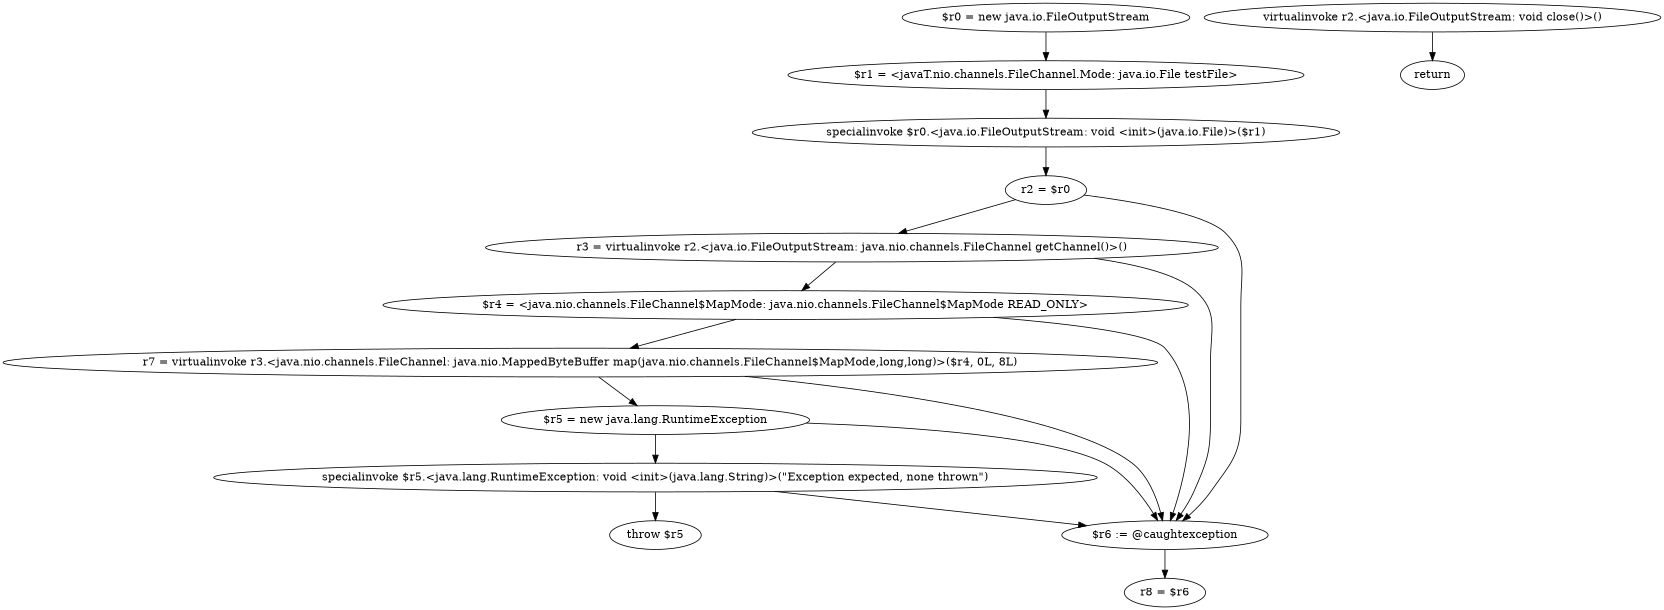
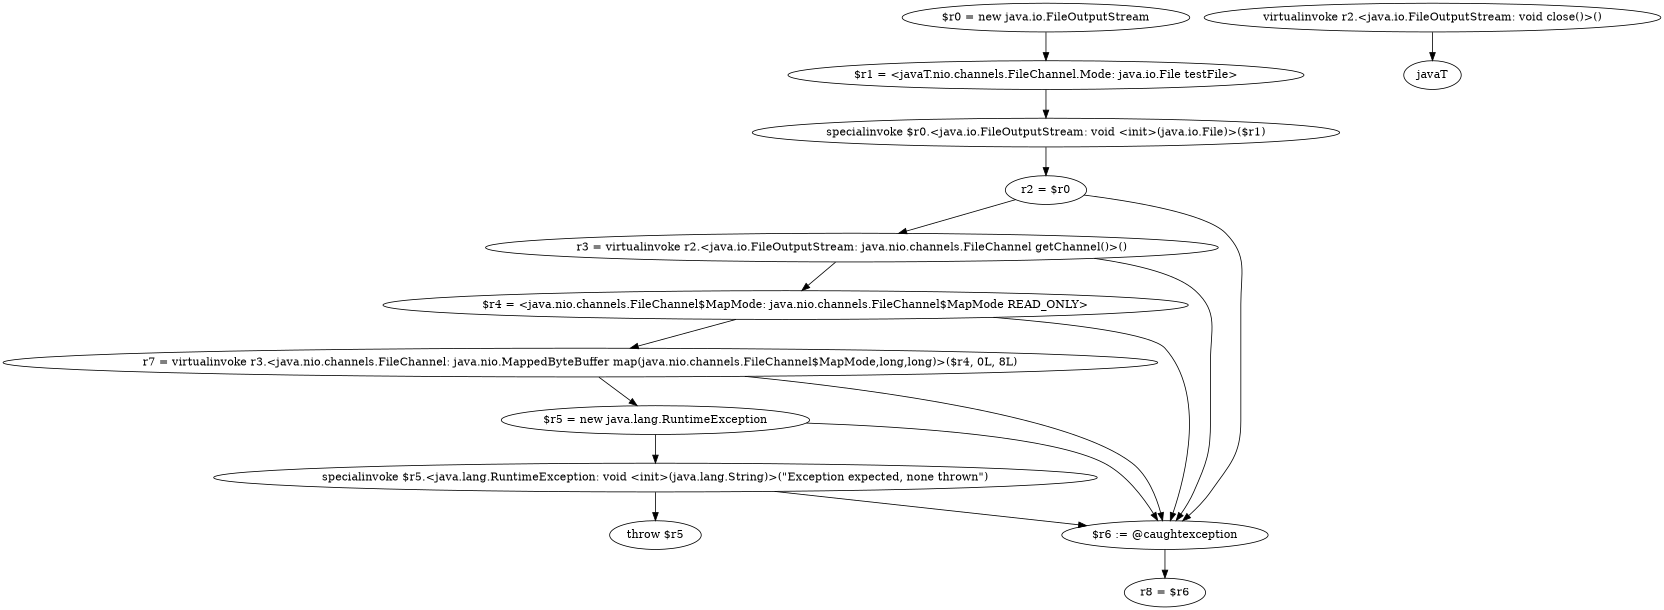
node "return": label "return" -> "javaT"
